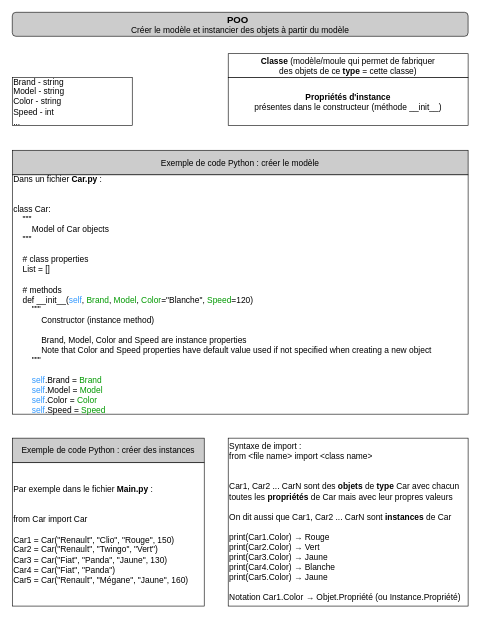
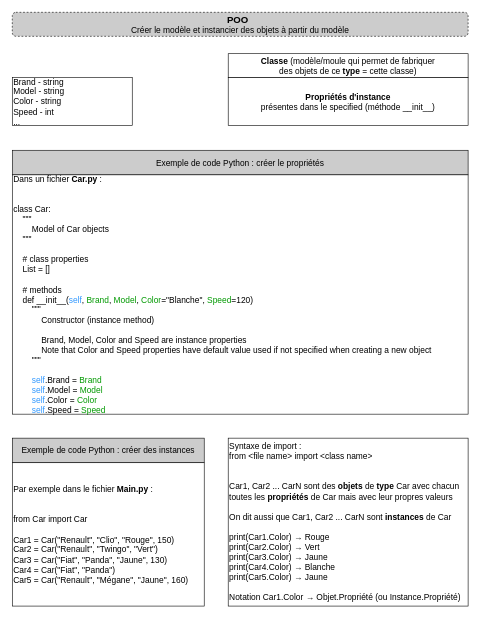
node "POO Créer le modèle et instancier des objets à partir du modèle": style solid -> dashed
node "Propriétés d'instance présentes dans le constructeur (méthode __init__)": label "Propriétés d'instance présentes dans le constructeur (méthode __init__)" -> "Propriétés d'instance présentes dans le specified (méthode __init__)"
node "Exemple de code Python : créer le modèle": label "Exemple de code Python : créer le modèle" -> "Exemple de code Python : créer le propriétés"
